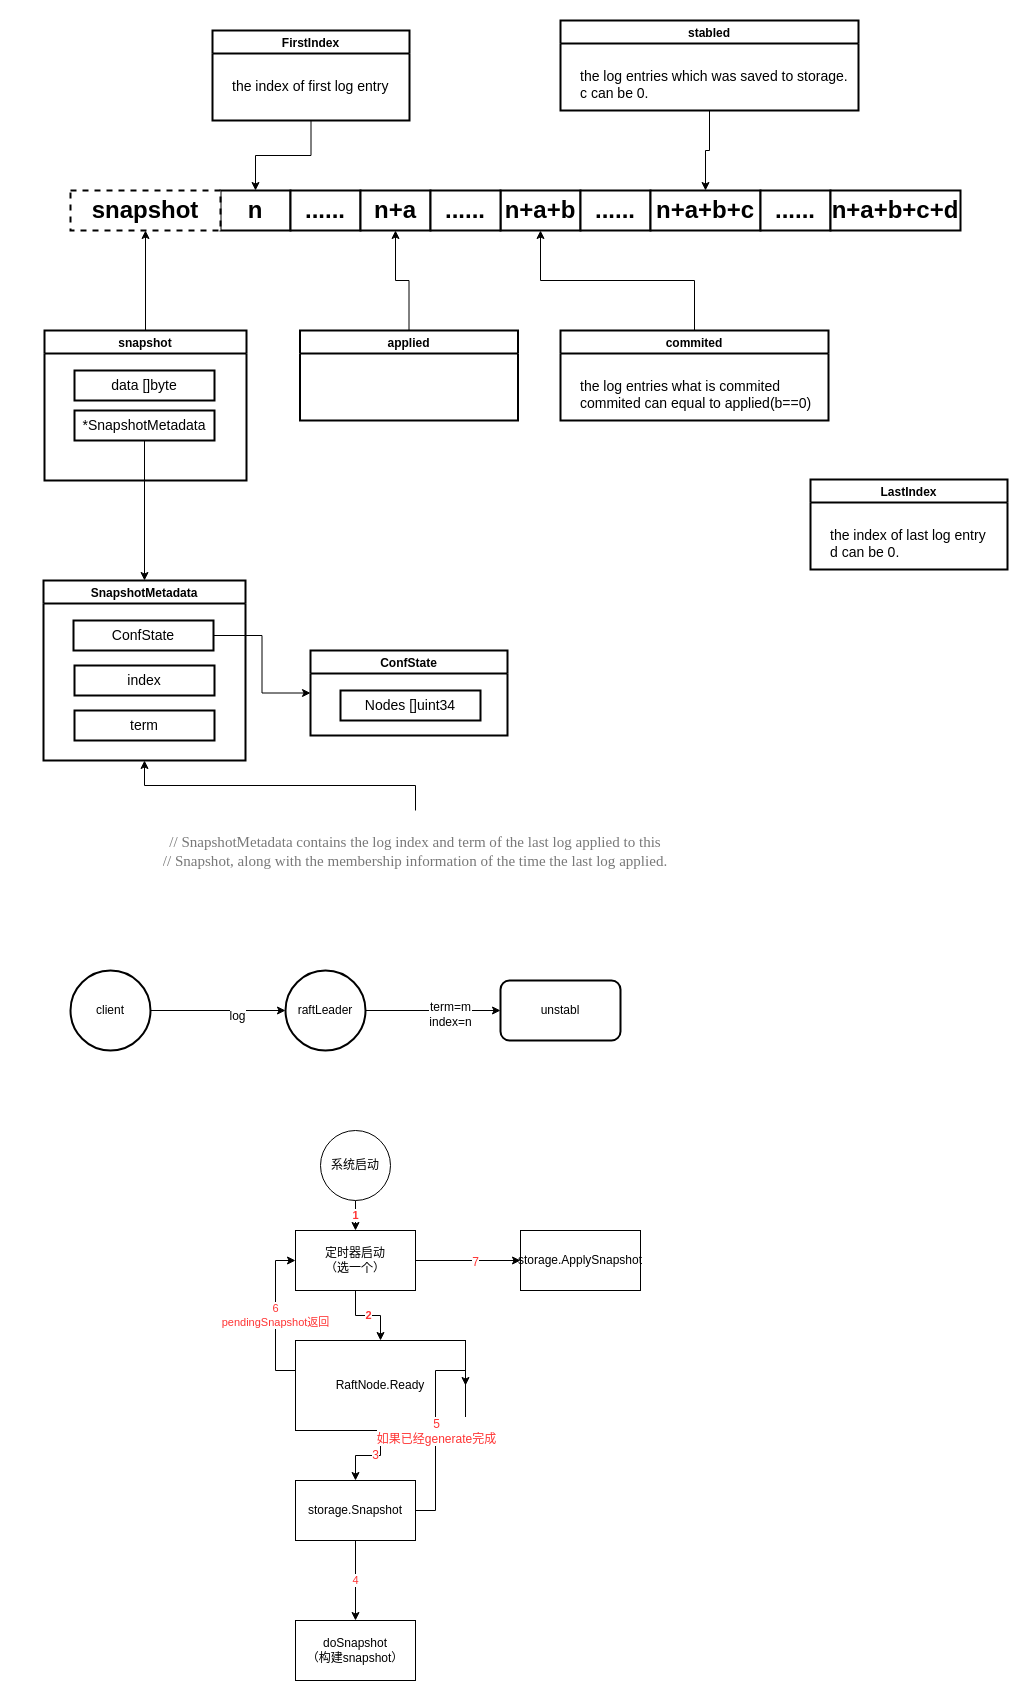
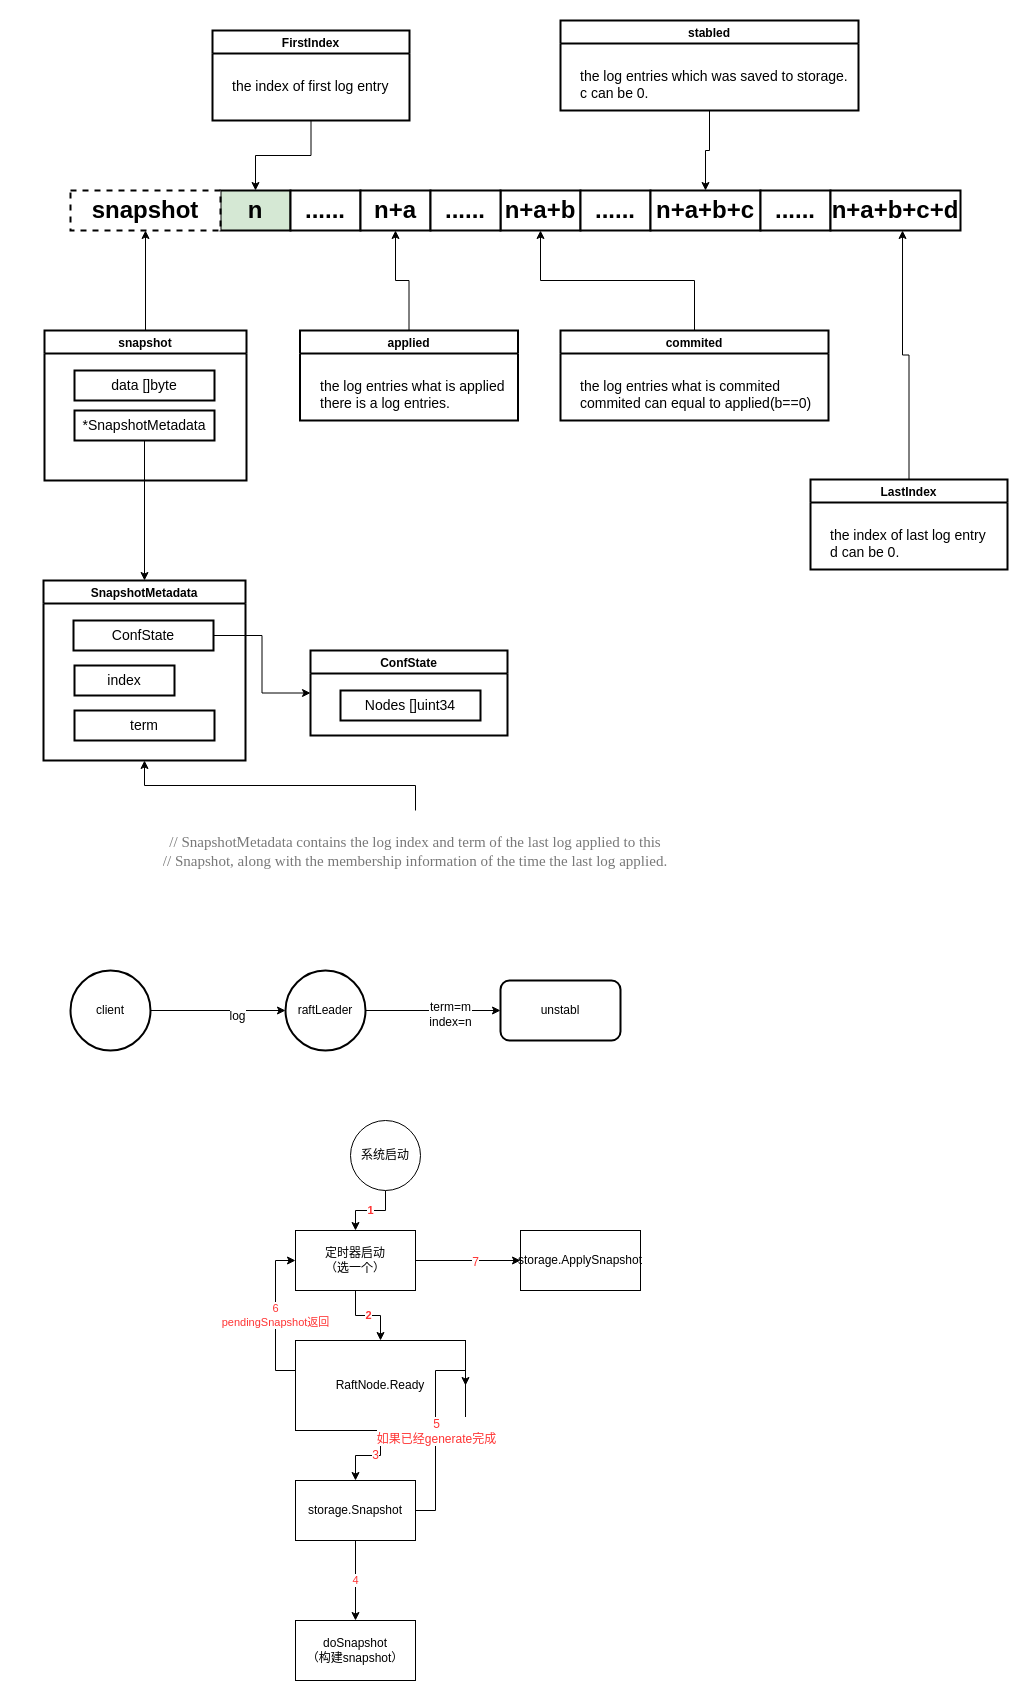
node "n": fillcolor #ffffff -> #d5e8d4
edge "LastIndex" -> "n+a+b+c+d": added
node "the log entries what is applied there is a log entries.": added
node "index": size 140x30 -> 100x30
node "系统启动": moved (356, 1166) -> (386, 1156)
